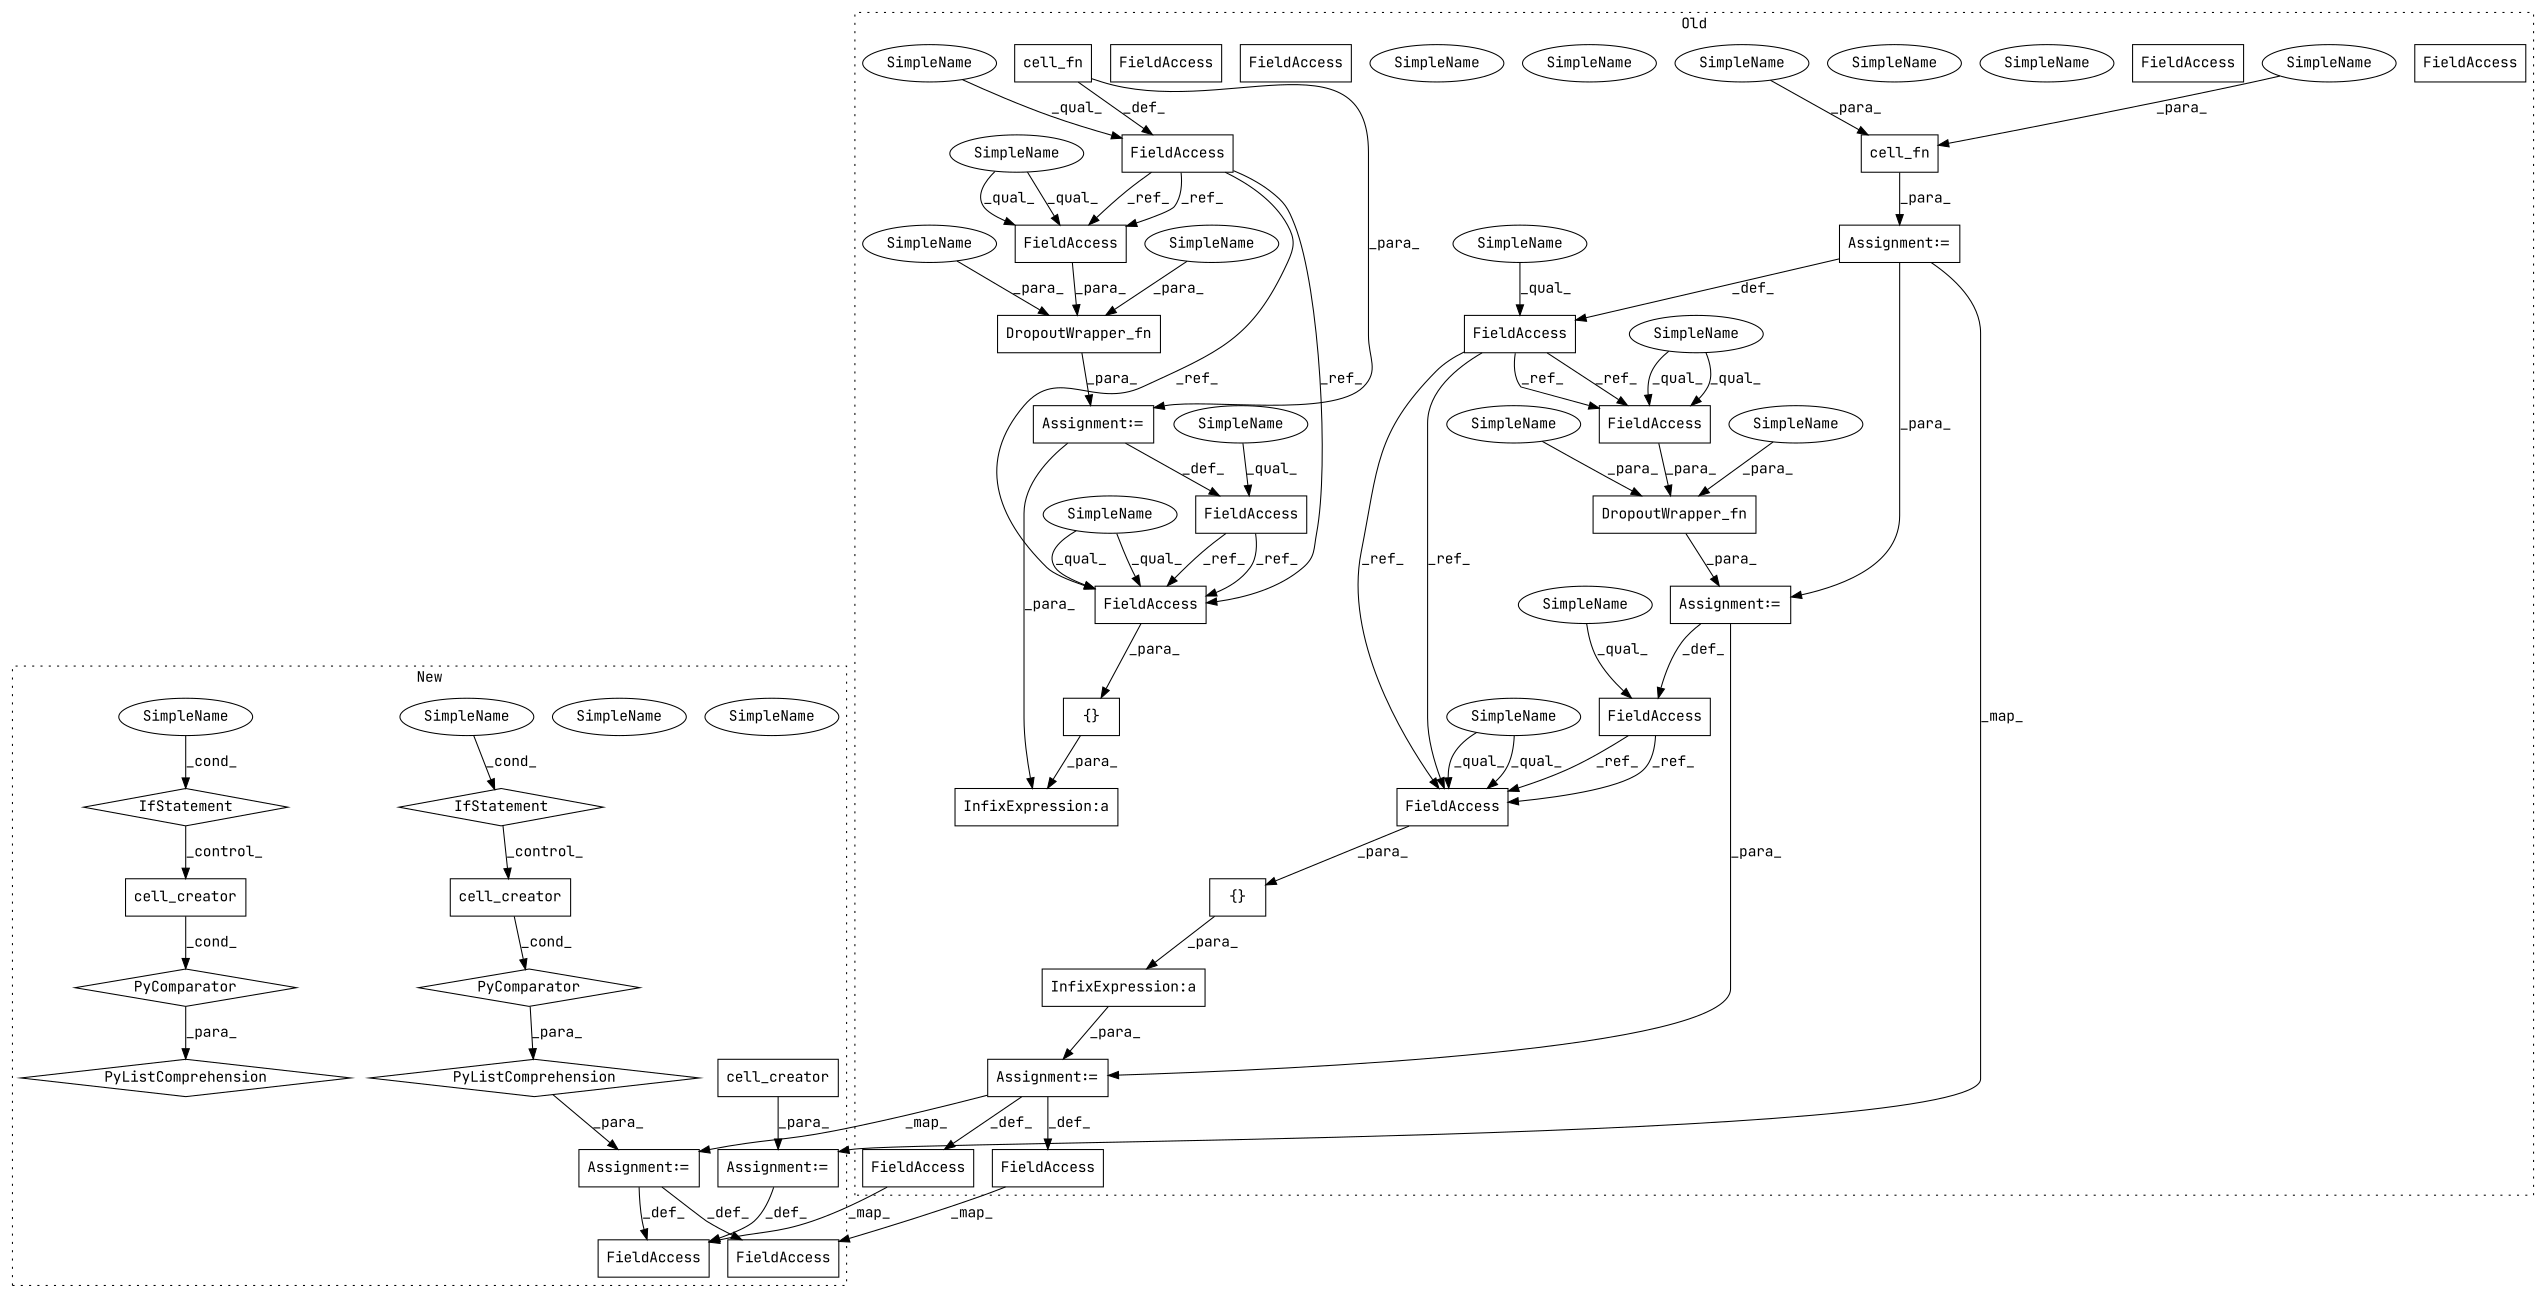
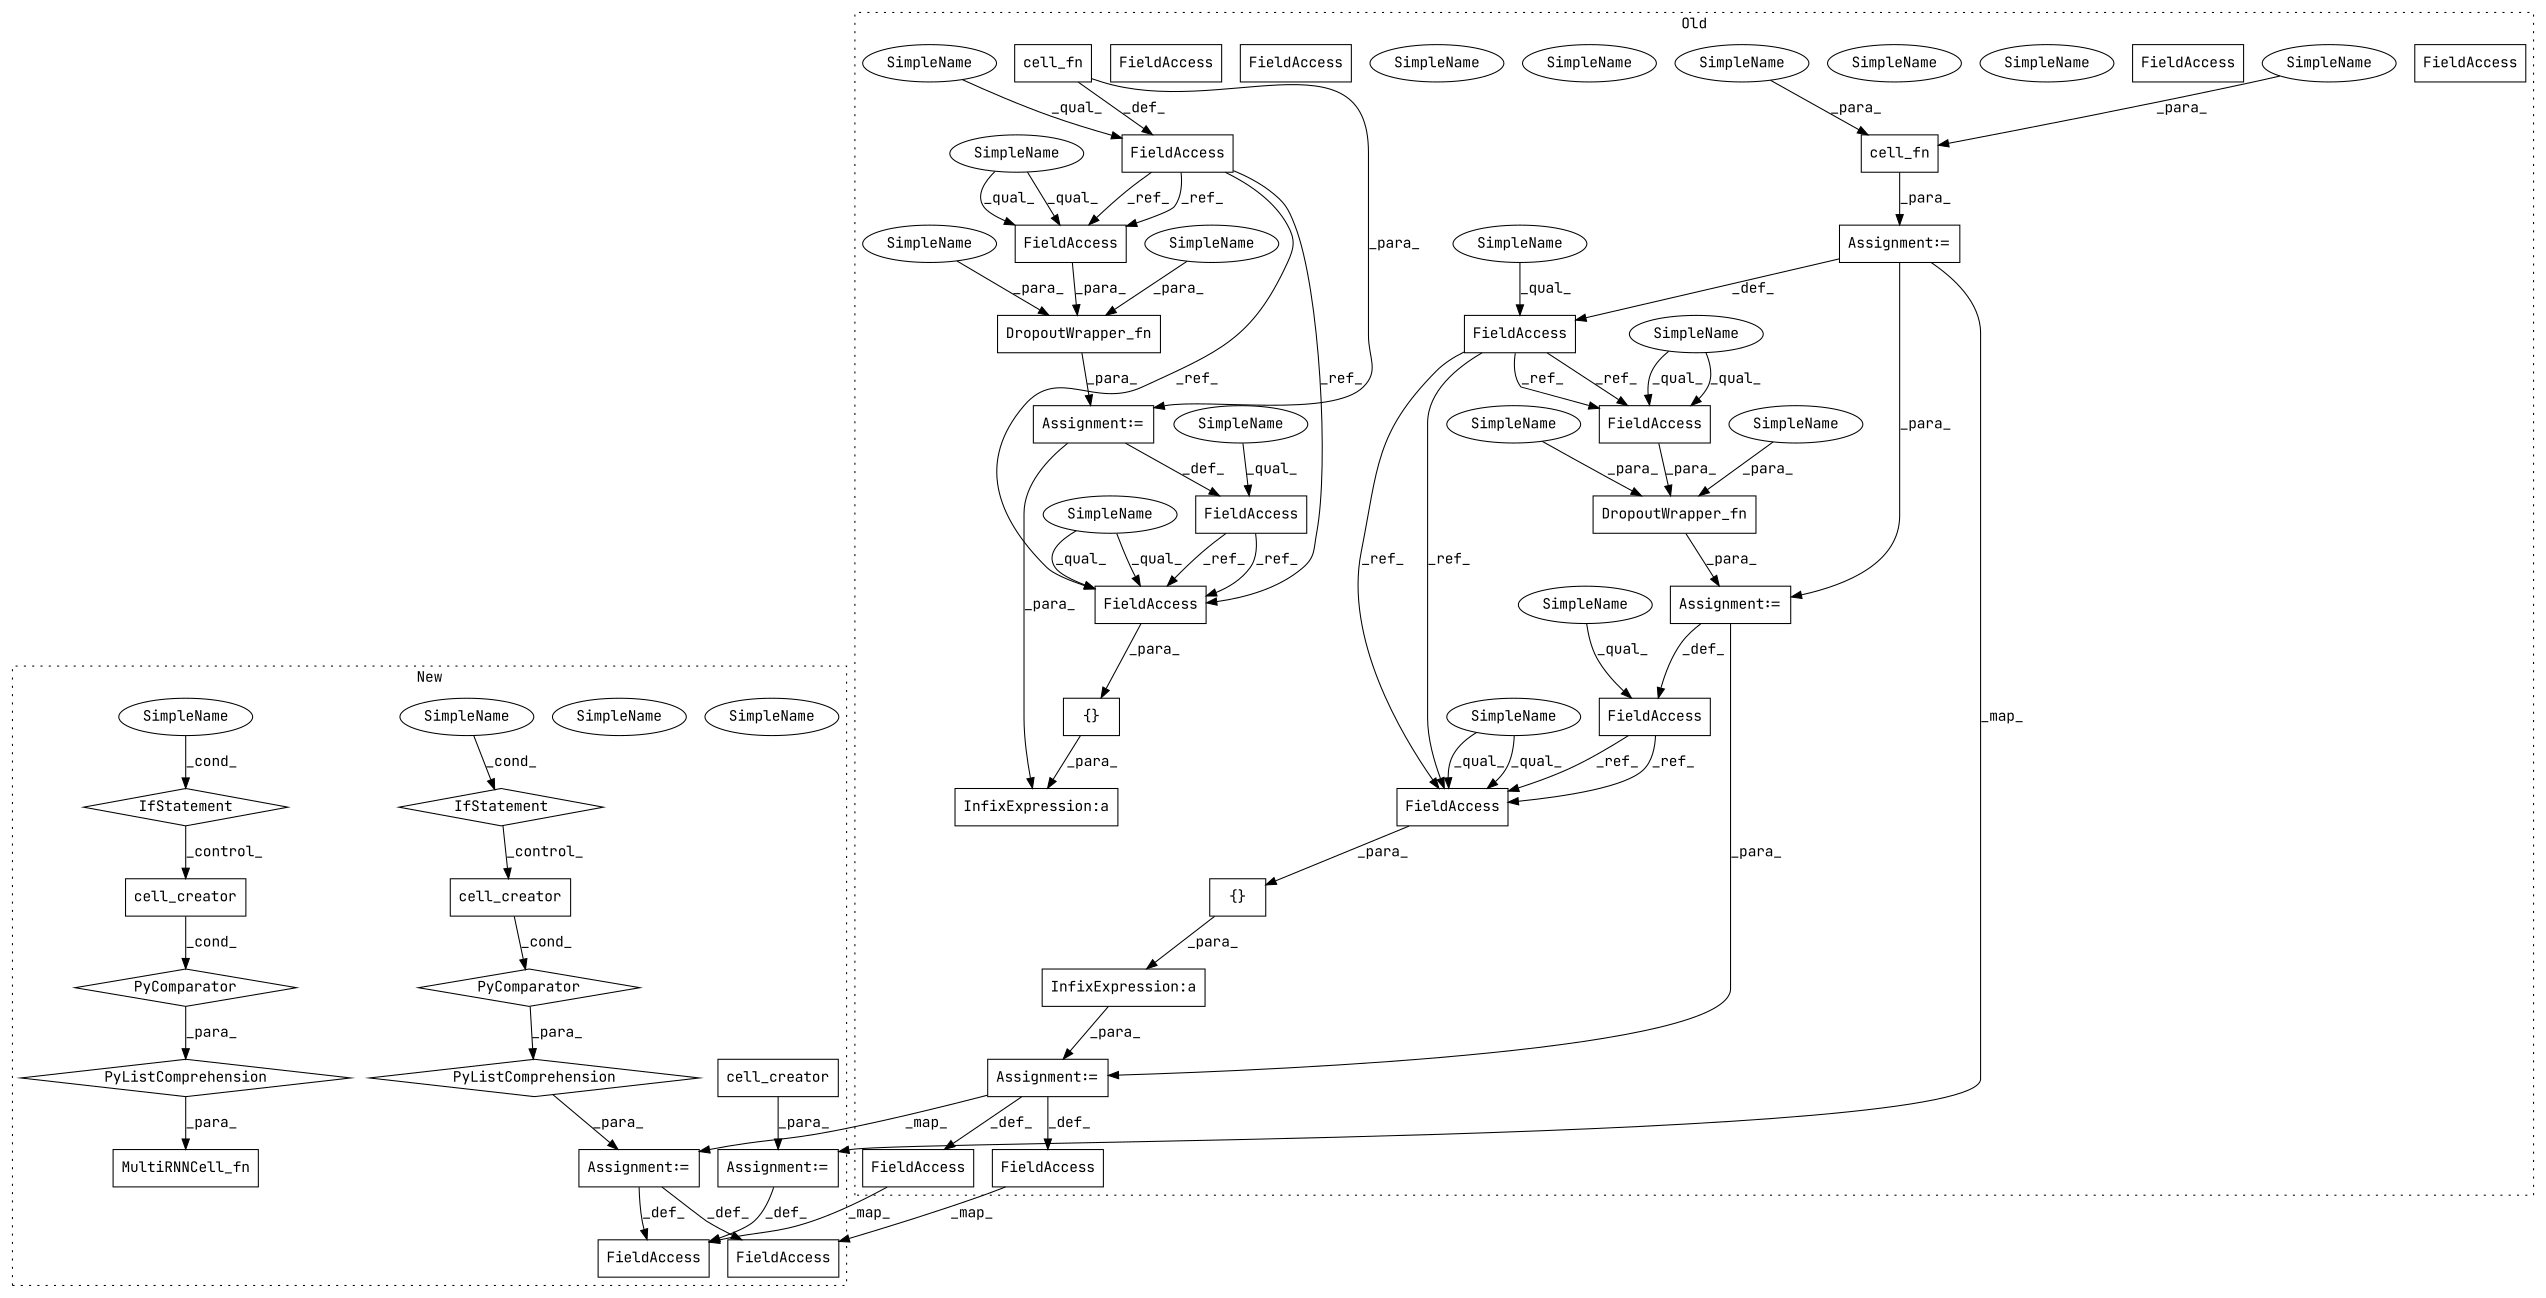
node "MultiRNNCell_fn": added
